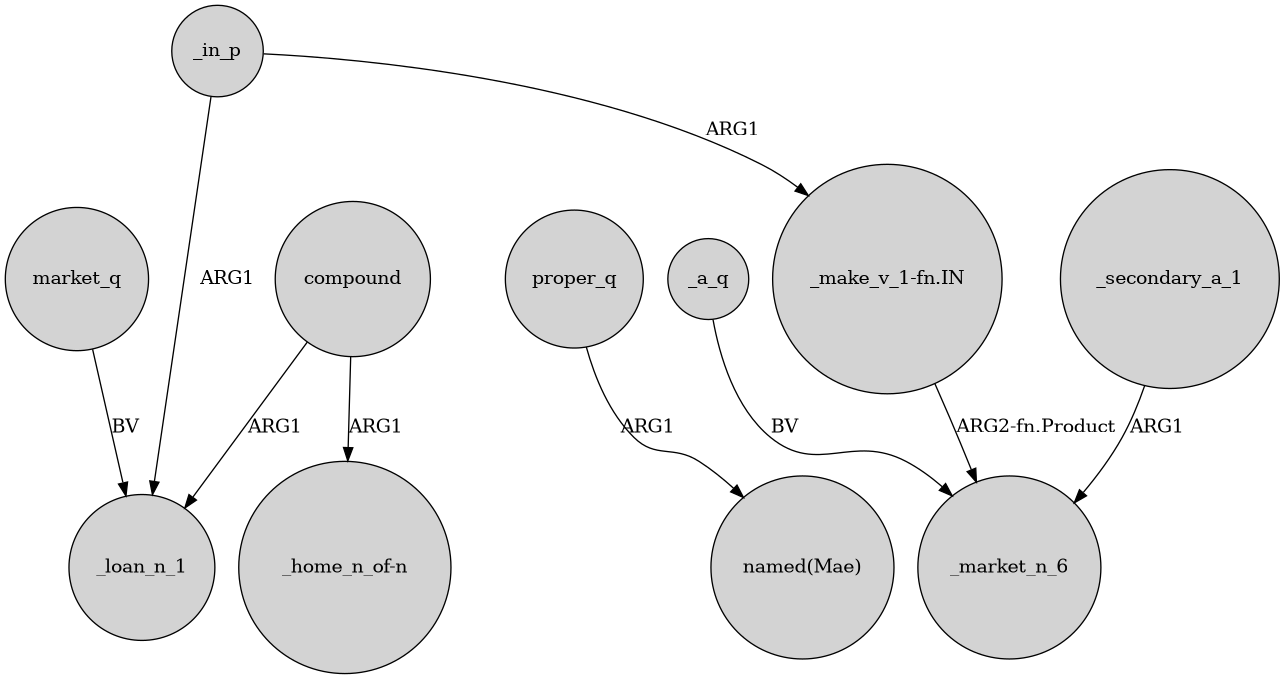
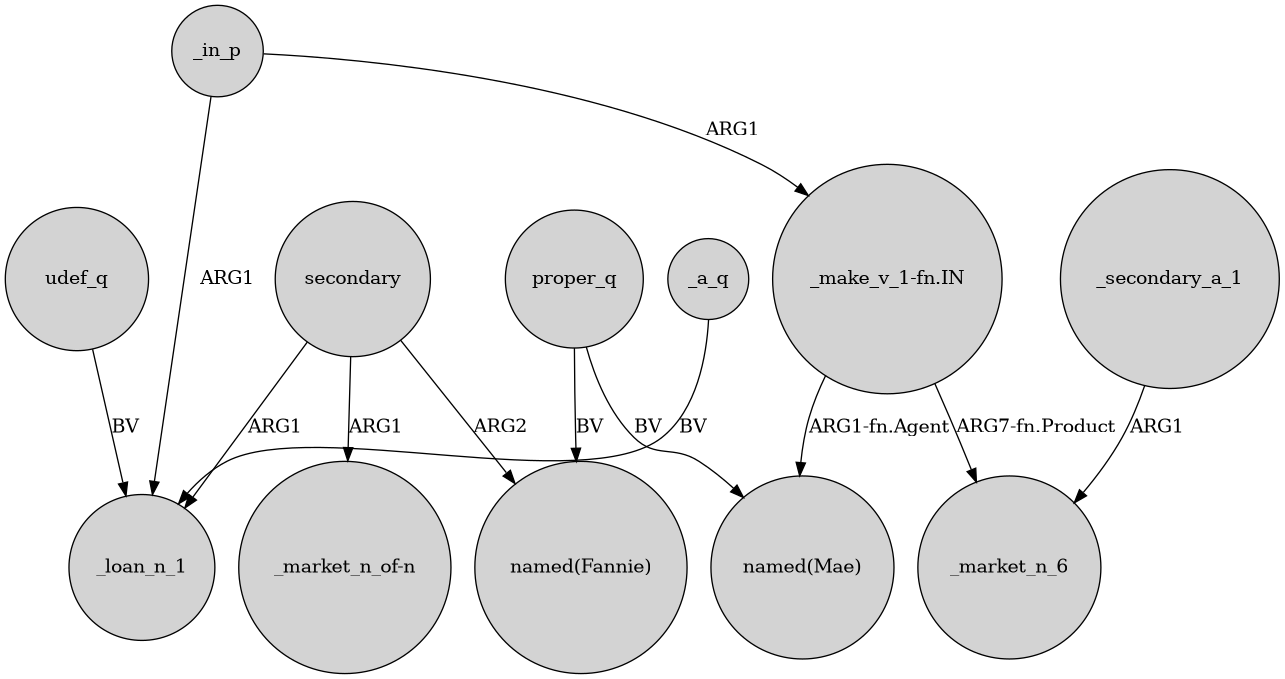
node "market_q": label "market_q" -> "udef_q"
node "compound": label "compound" -> "secondary"
edge "_make_v_1-fn.IN" -> "named(Mae)": added, label "ARG1-fn.Agent"
edge "proper_q" -> "named(Mae)": label "ARG1" -> "BV"
edge "_make_v_1-fn.IN" -> "_market_n_6": label "ARG2-fn.Product" -> "ARG7-fn.Product"
edge "_a_q" -> "_market_n_6": now "_a_q" -> "_loan_n_1"
node "_home_n_of-n": label "_home_n_of-n" -> "_market_n_of-n"
node "named(Fannie)": added
